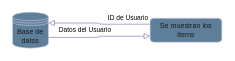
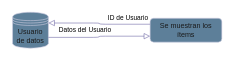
node "Base de datos": label "Base de datos" -> "Usuario de datos"
